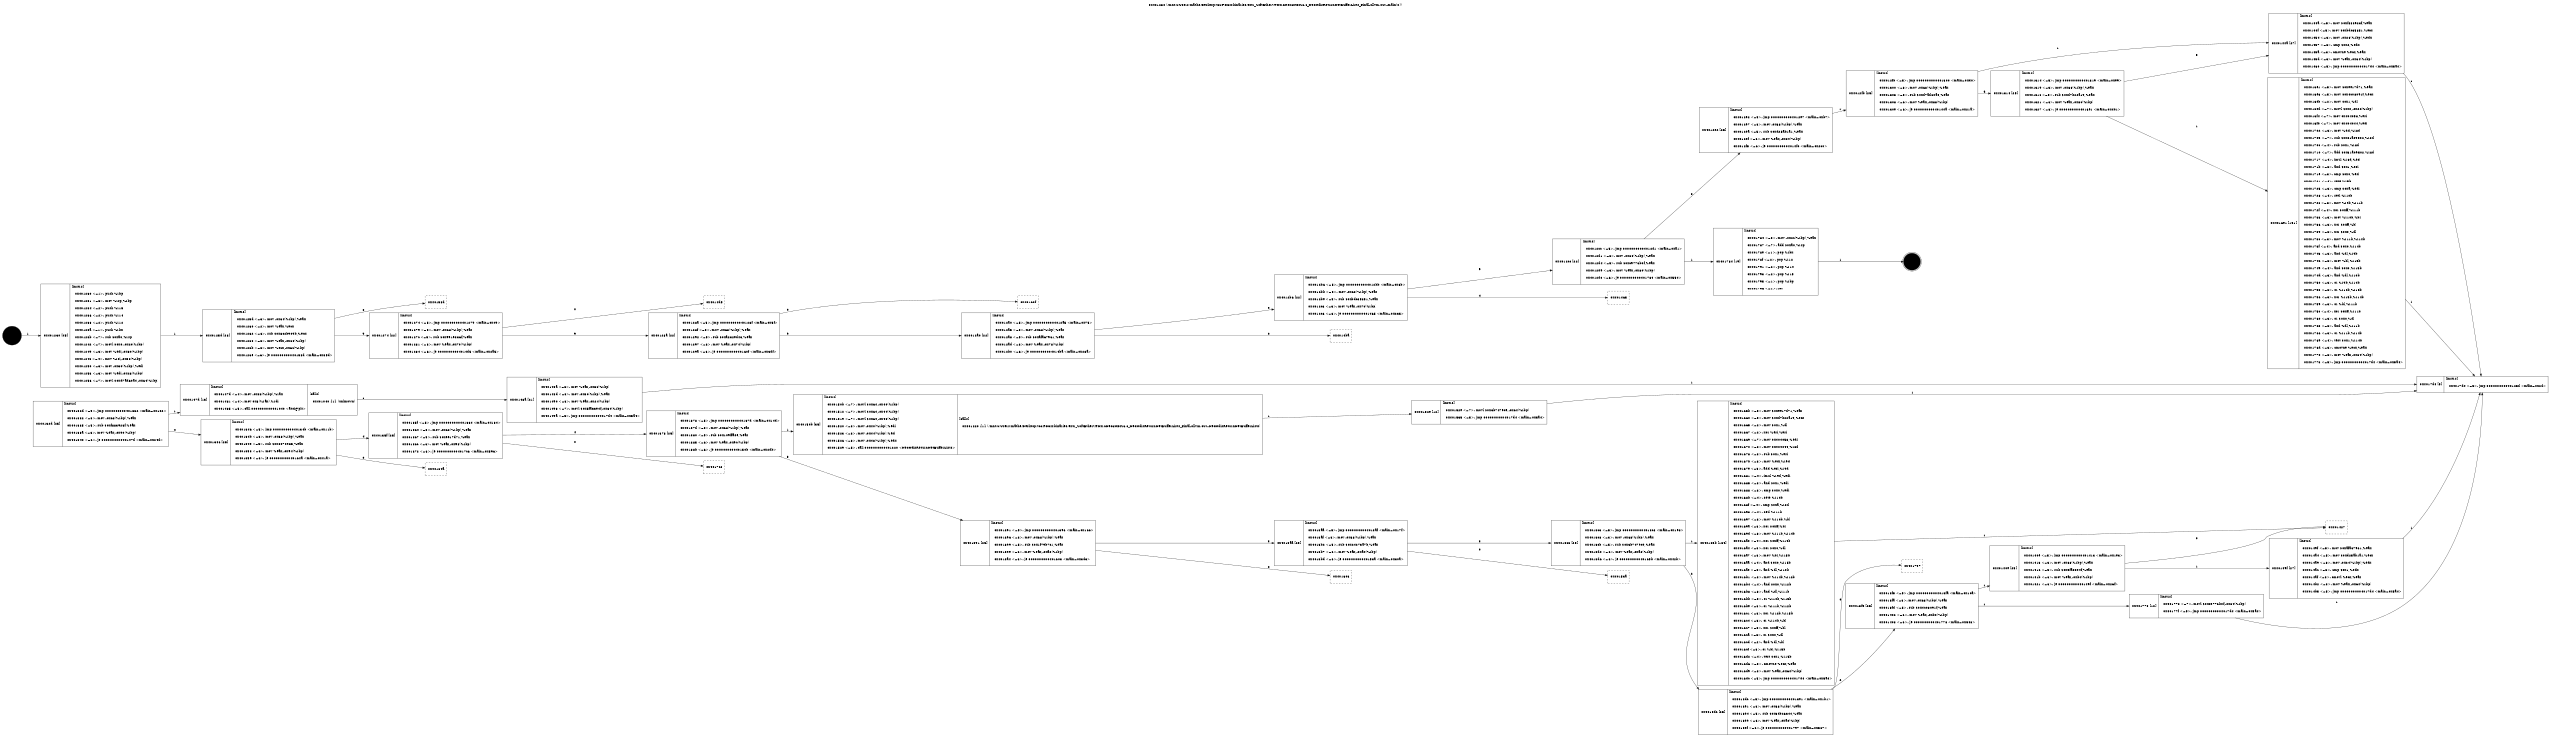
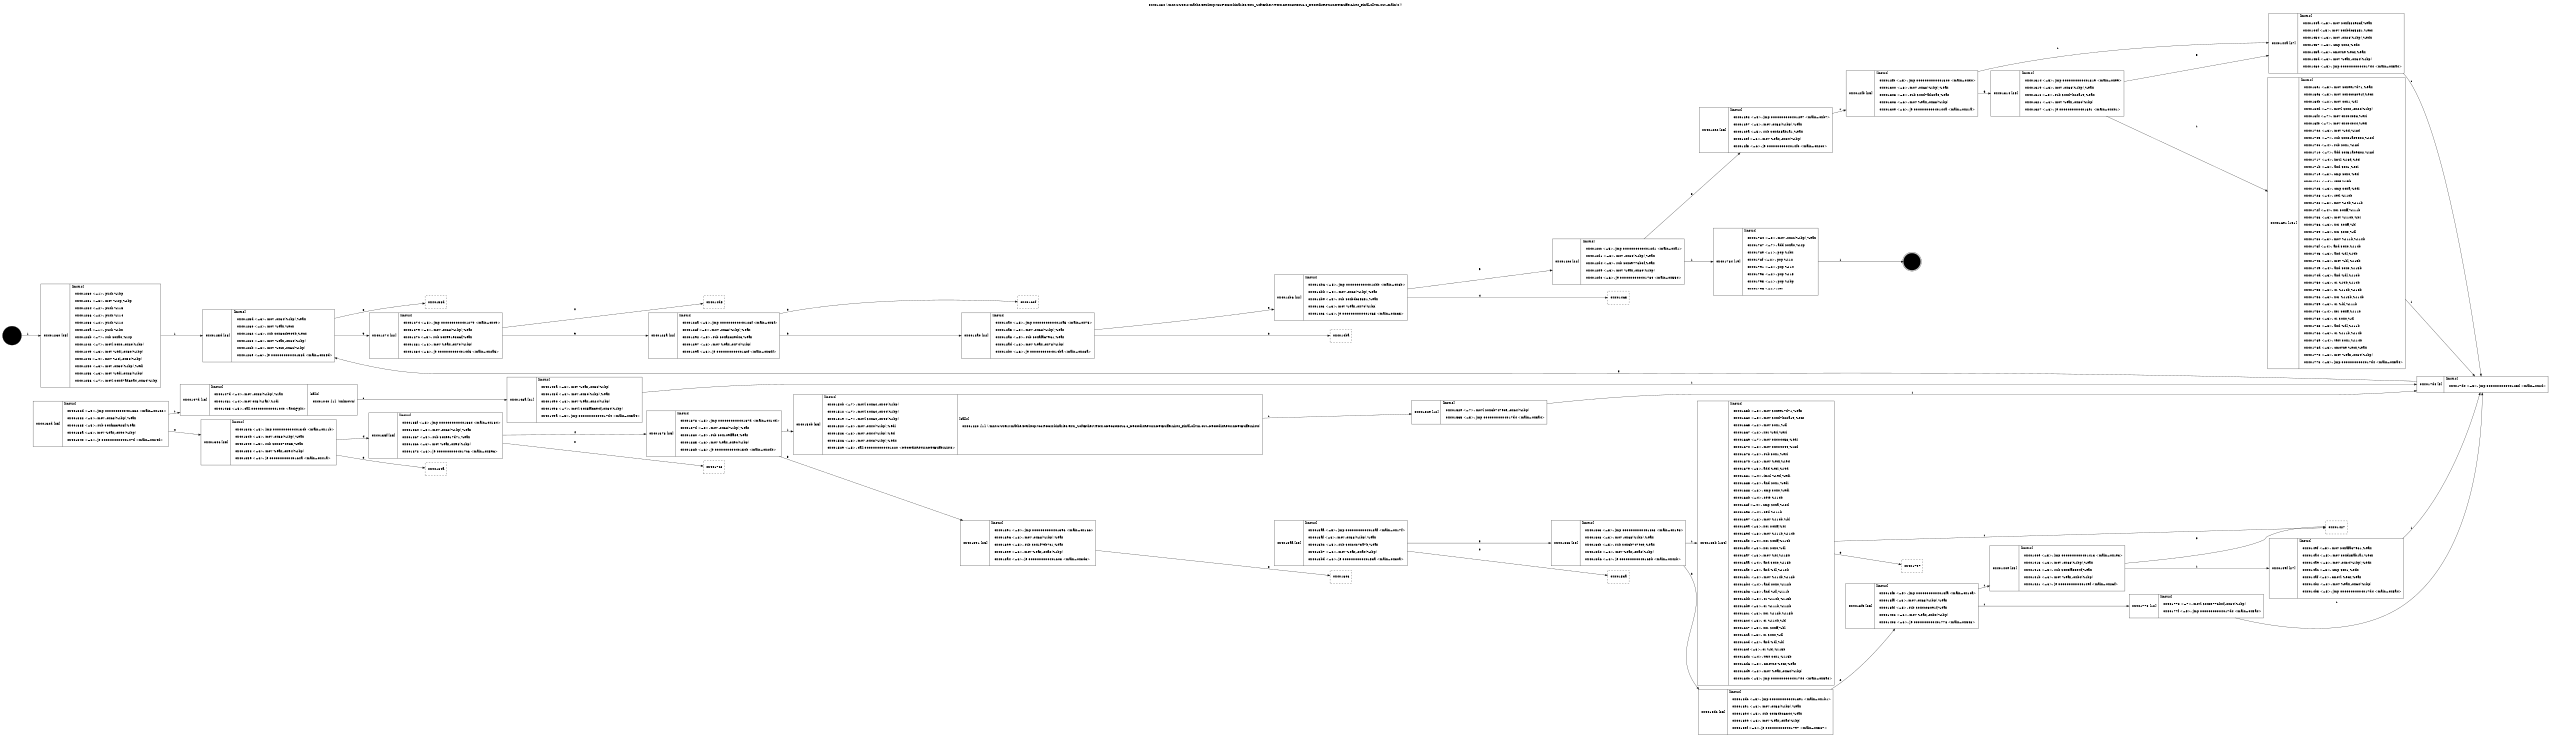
edge "0x4017d4 [5]" -> "0x40125d [23]": added, label "8"
edge "0x401391 [25]" -> "0x4013aa [25]": removed, label "3"
edge "0x4013dc [25]" -> "0x401797": now "0x40165b [134]" -> "0x401797"
